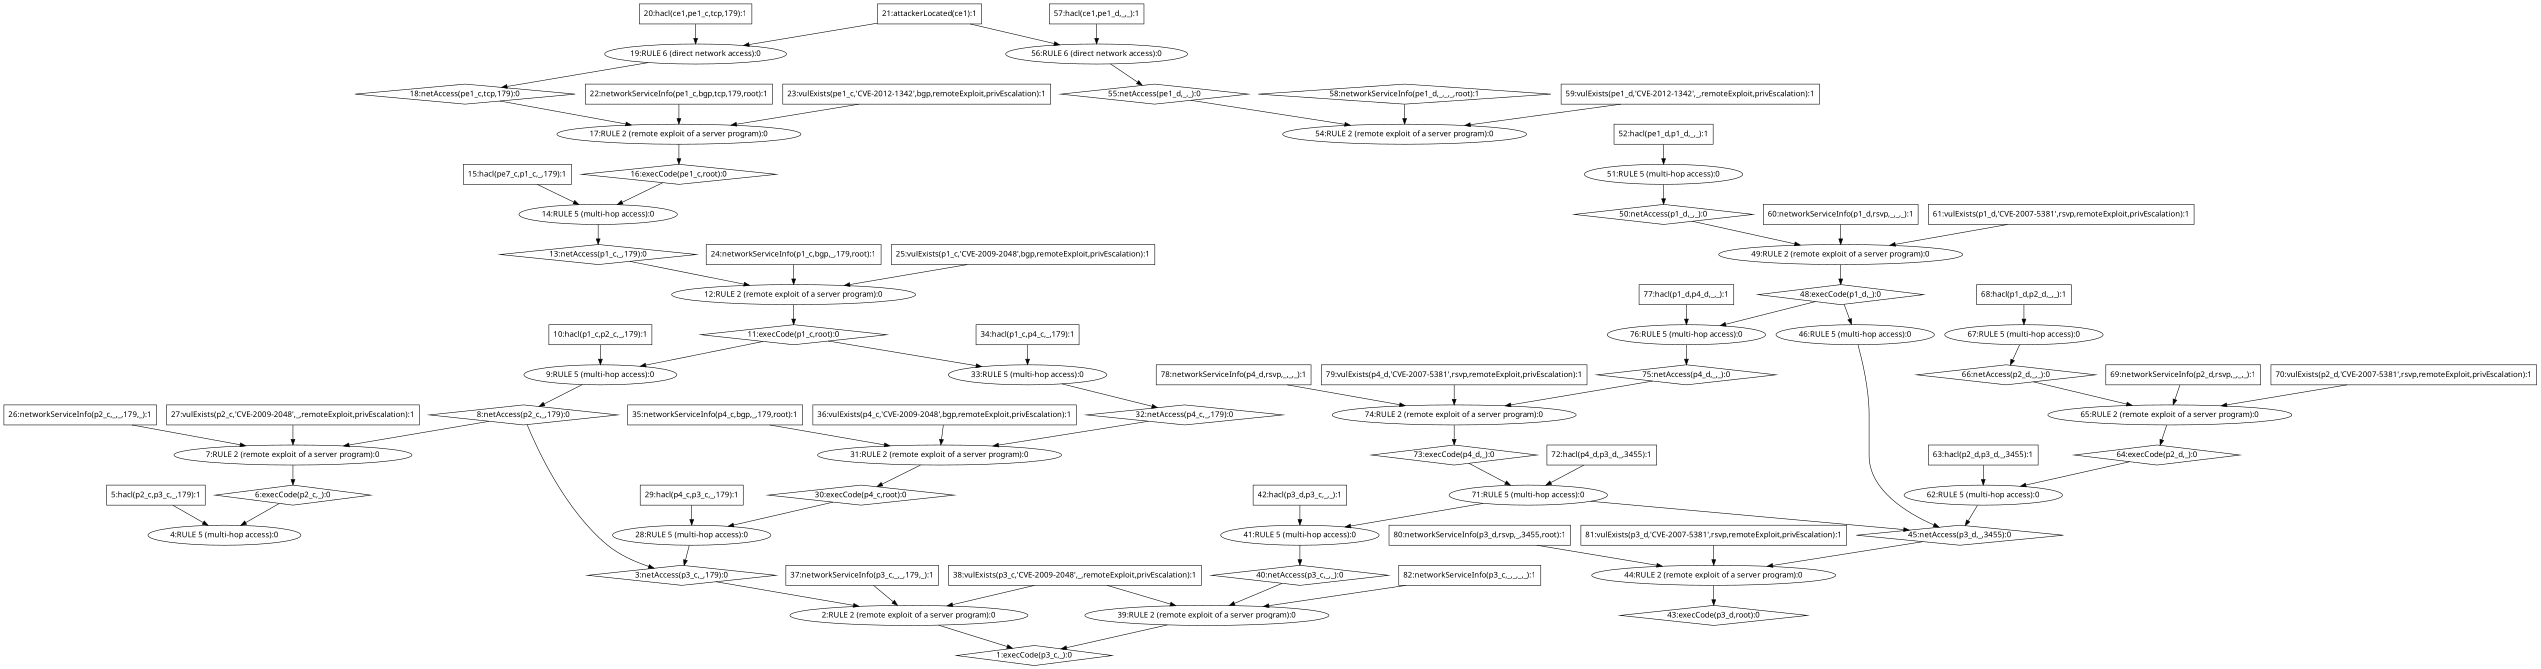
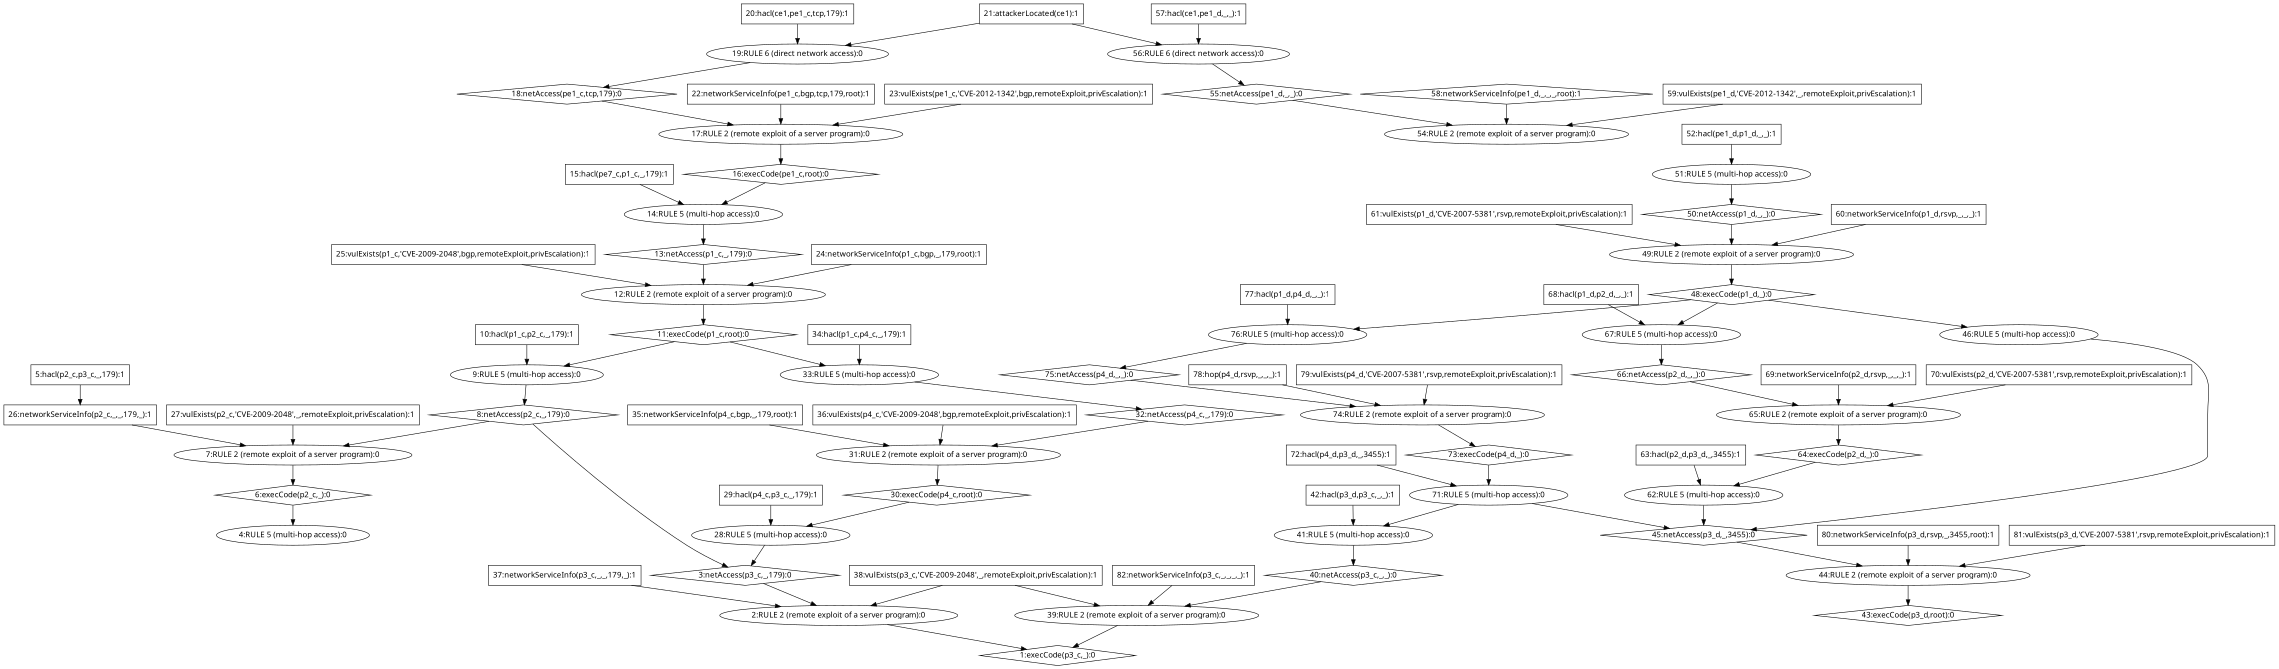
edge "48:execCode(p1_d,_):0" -> "67:RULE 5 (multi-hop access):0": added
node "78:networkServiceInfo(p4_d,rsvp,_,_,_):1": label "78:networkServiceInfo(p4_d,rsvp,_,_,_):1" -> "78:hop(p4_d,rsvp,_,_,_):1"
edge "5:hacl(p2_c,p3_c,_,179):1" -> "4:RULE 5 (multi-hop access):0": now "5:hacl(p2_c,p3_c,_,179):1" -> "26:networkServiceInfo(p2_c,_,_,179,_):1"
